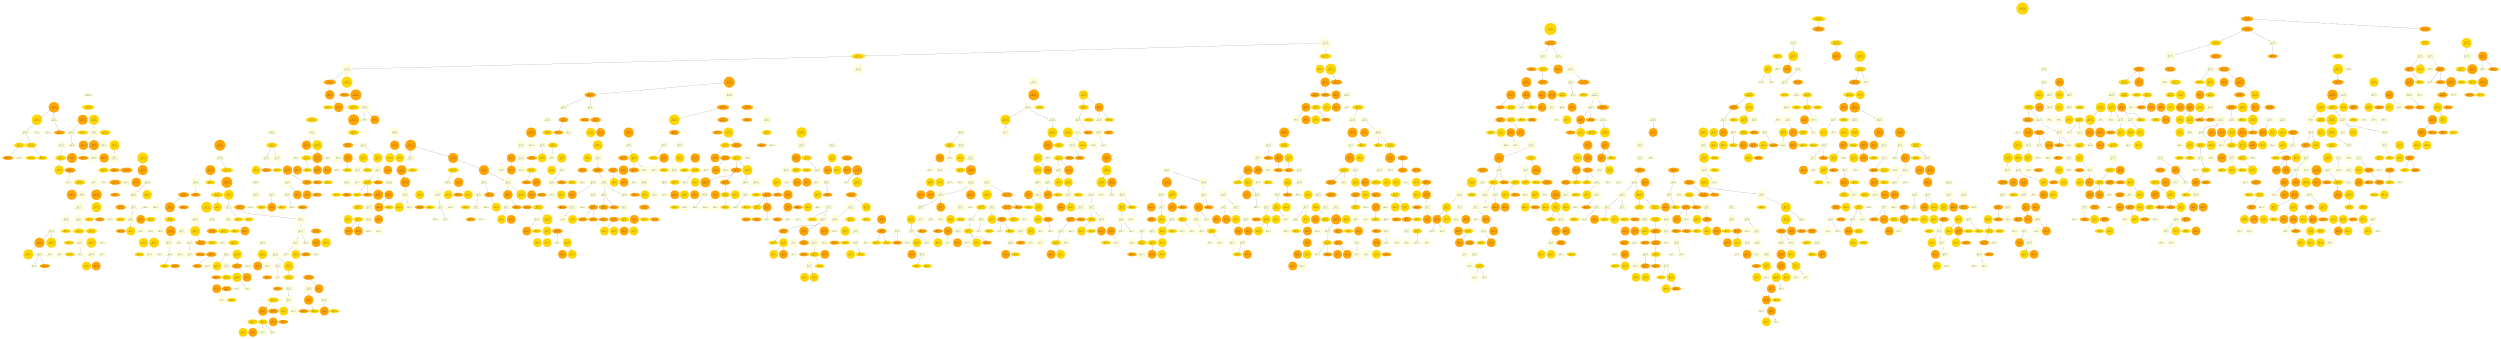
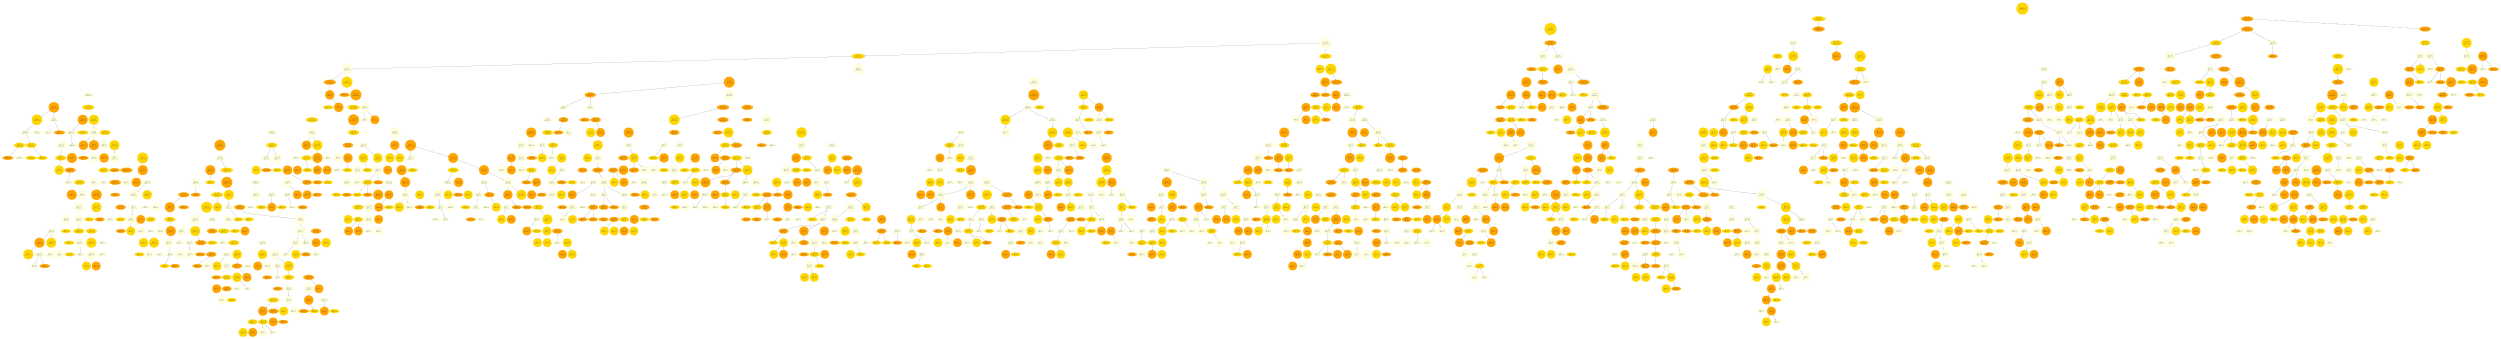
node "rain <= 1485.5 gini = 0.5 samples = 2 value = [1, 1]": fillcolor lightyellow -> gold
